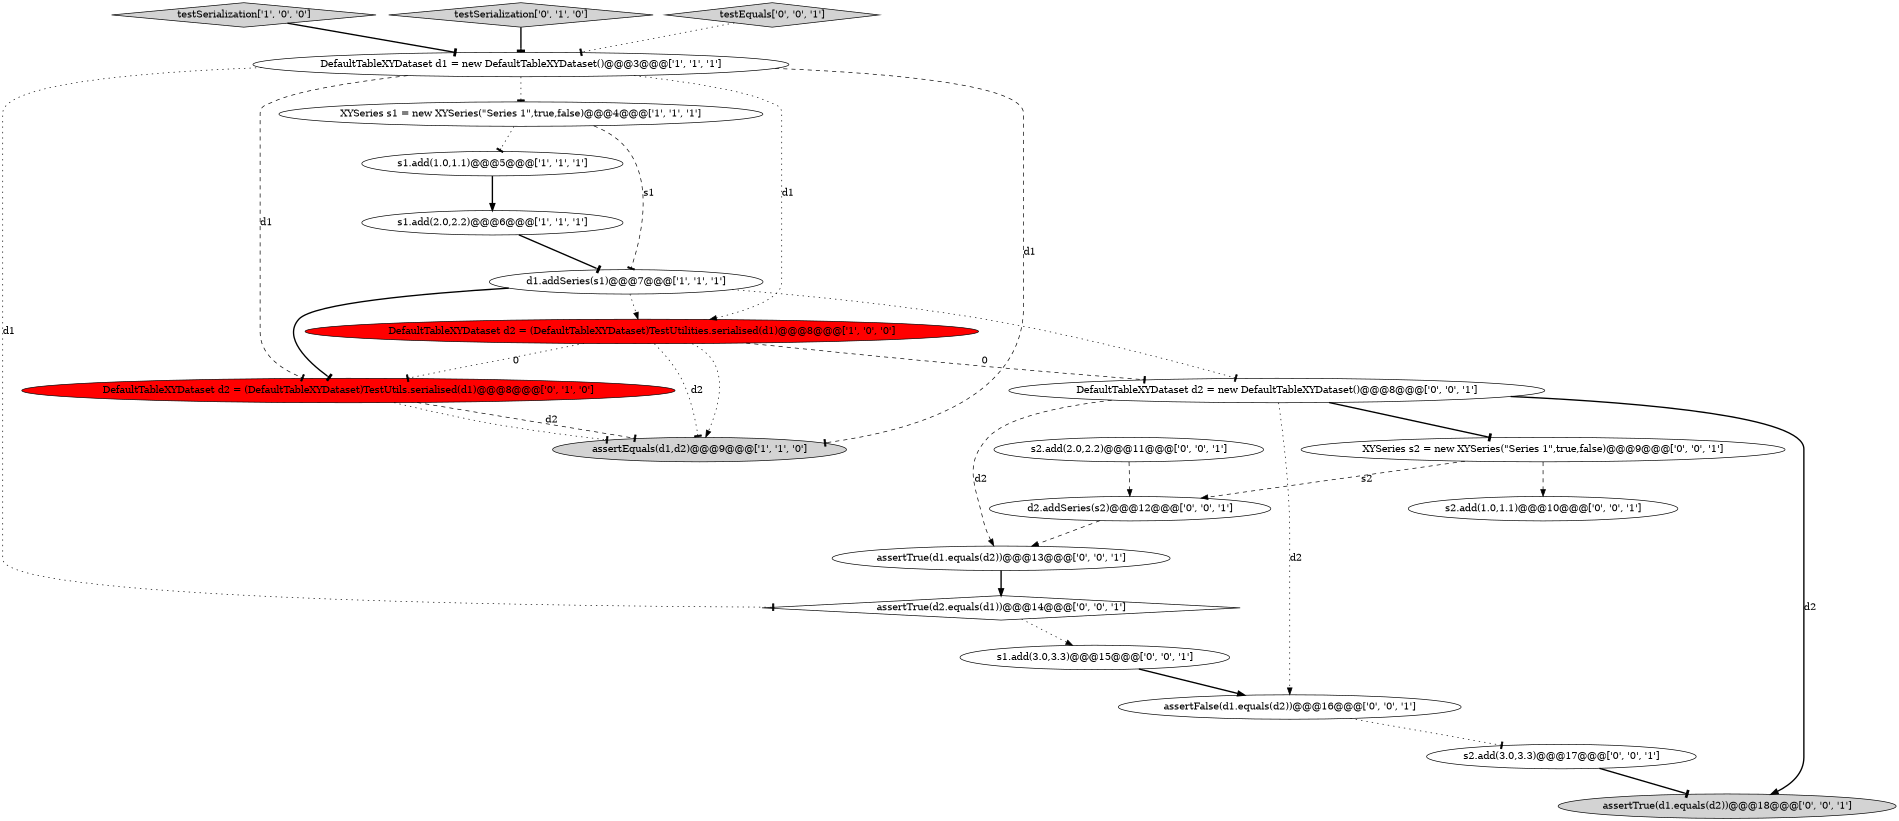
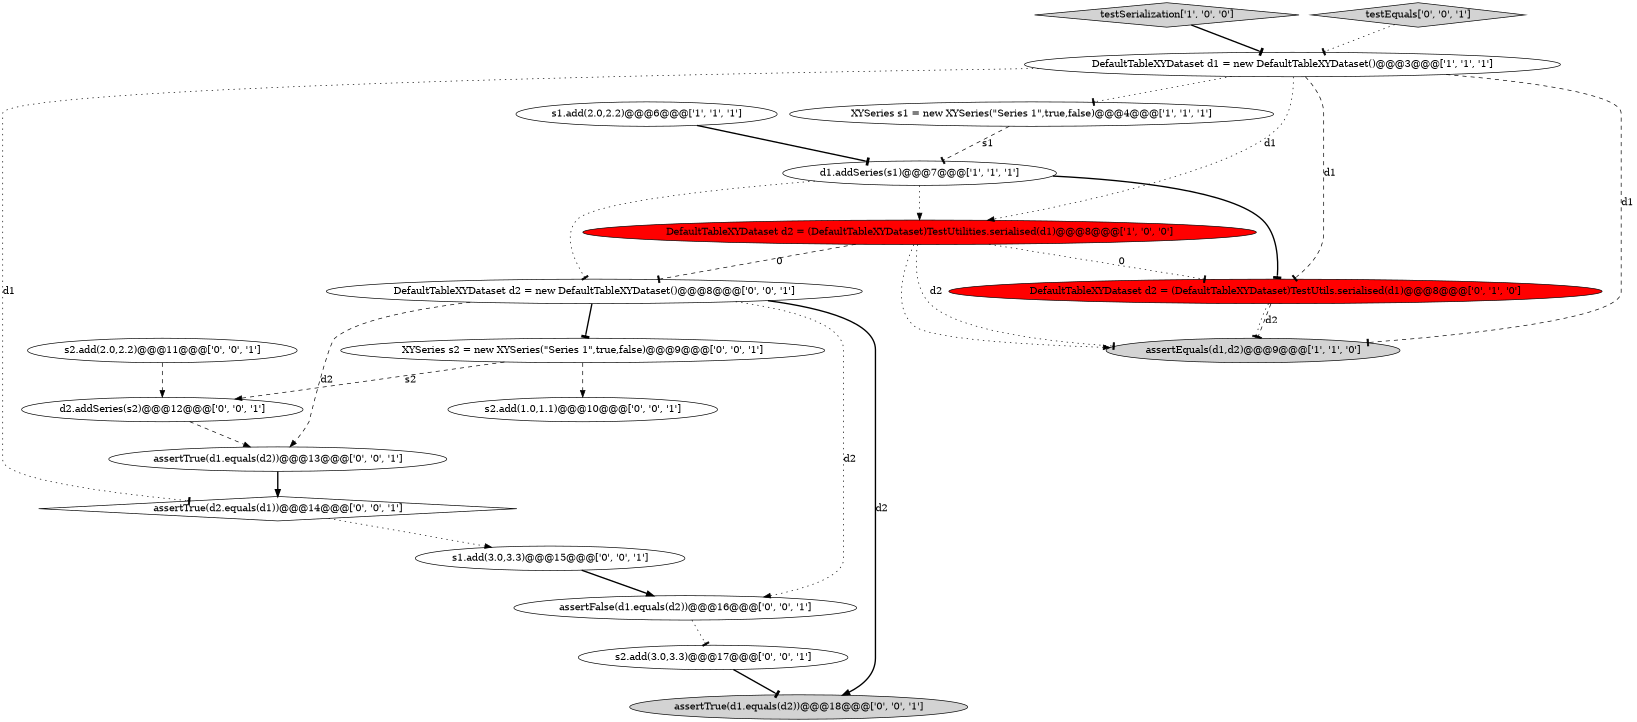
node "testSerialization['0', '1', '0']": removed
node "s1.add(1.0,1.1)@@@5@@@['1', '1', '1']": removed
